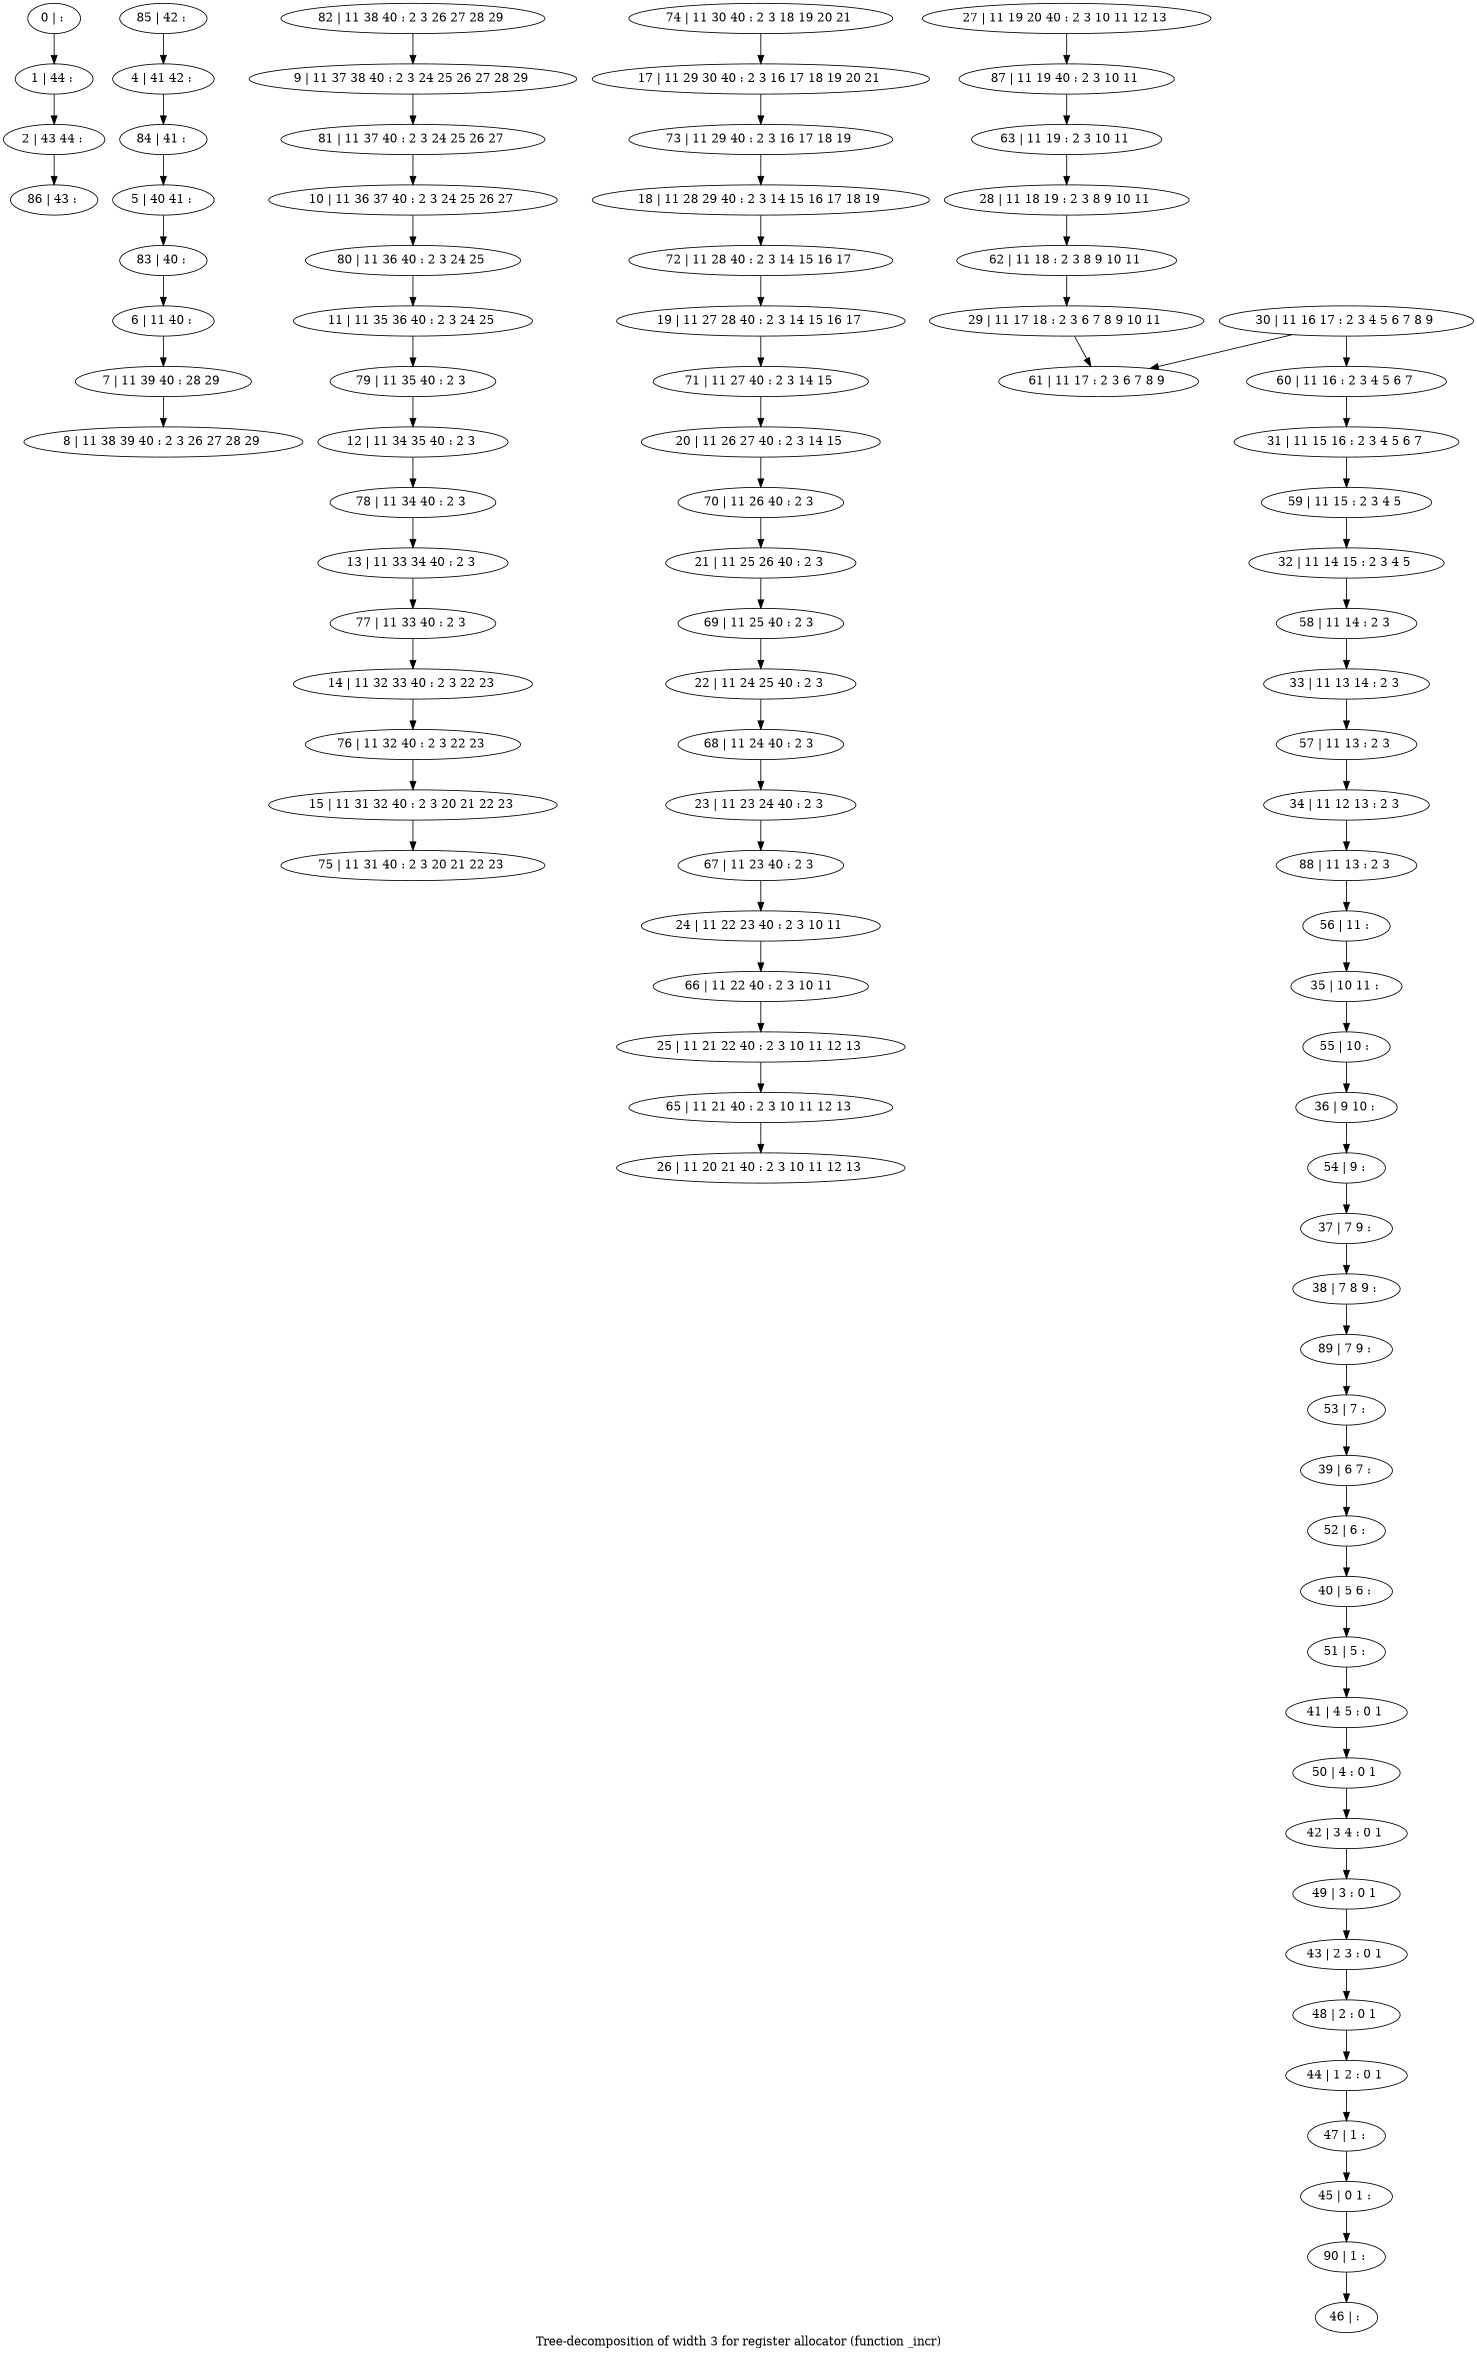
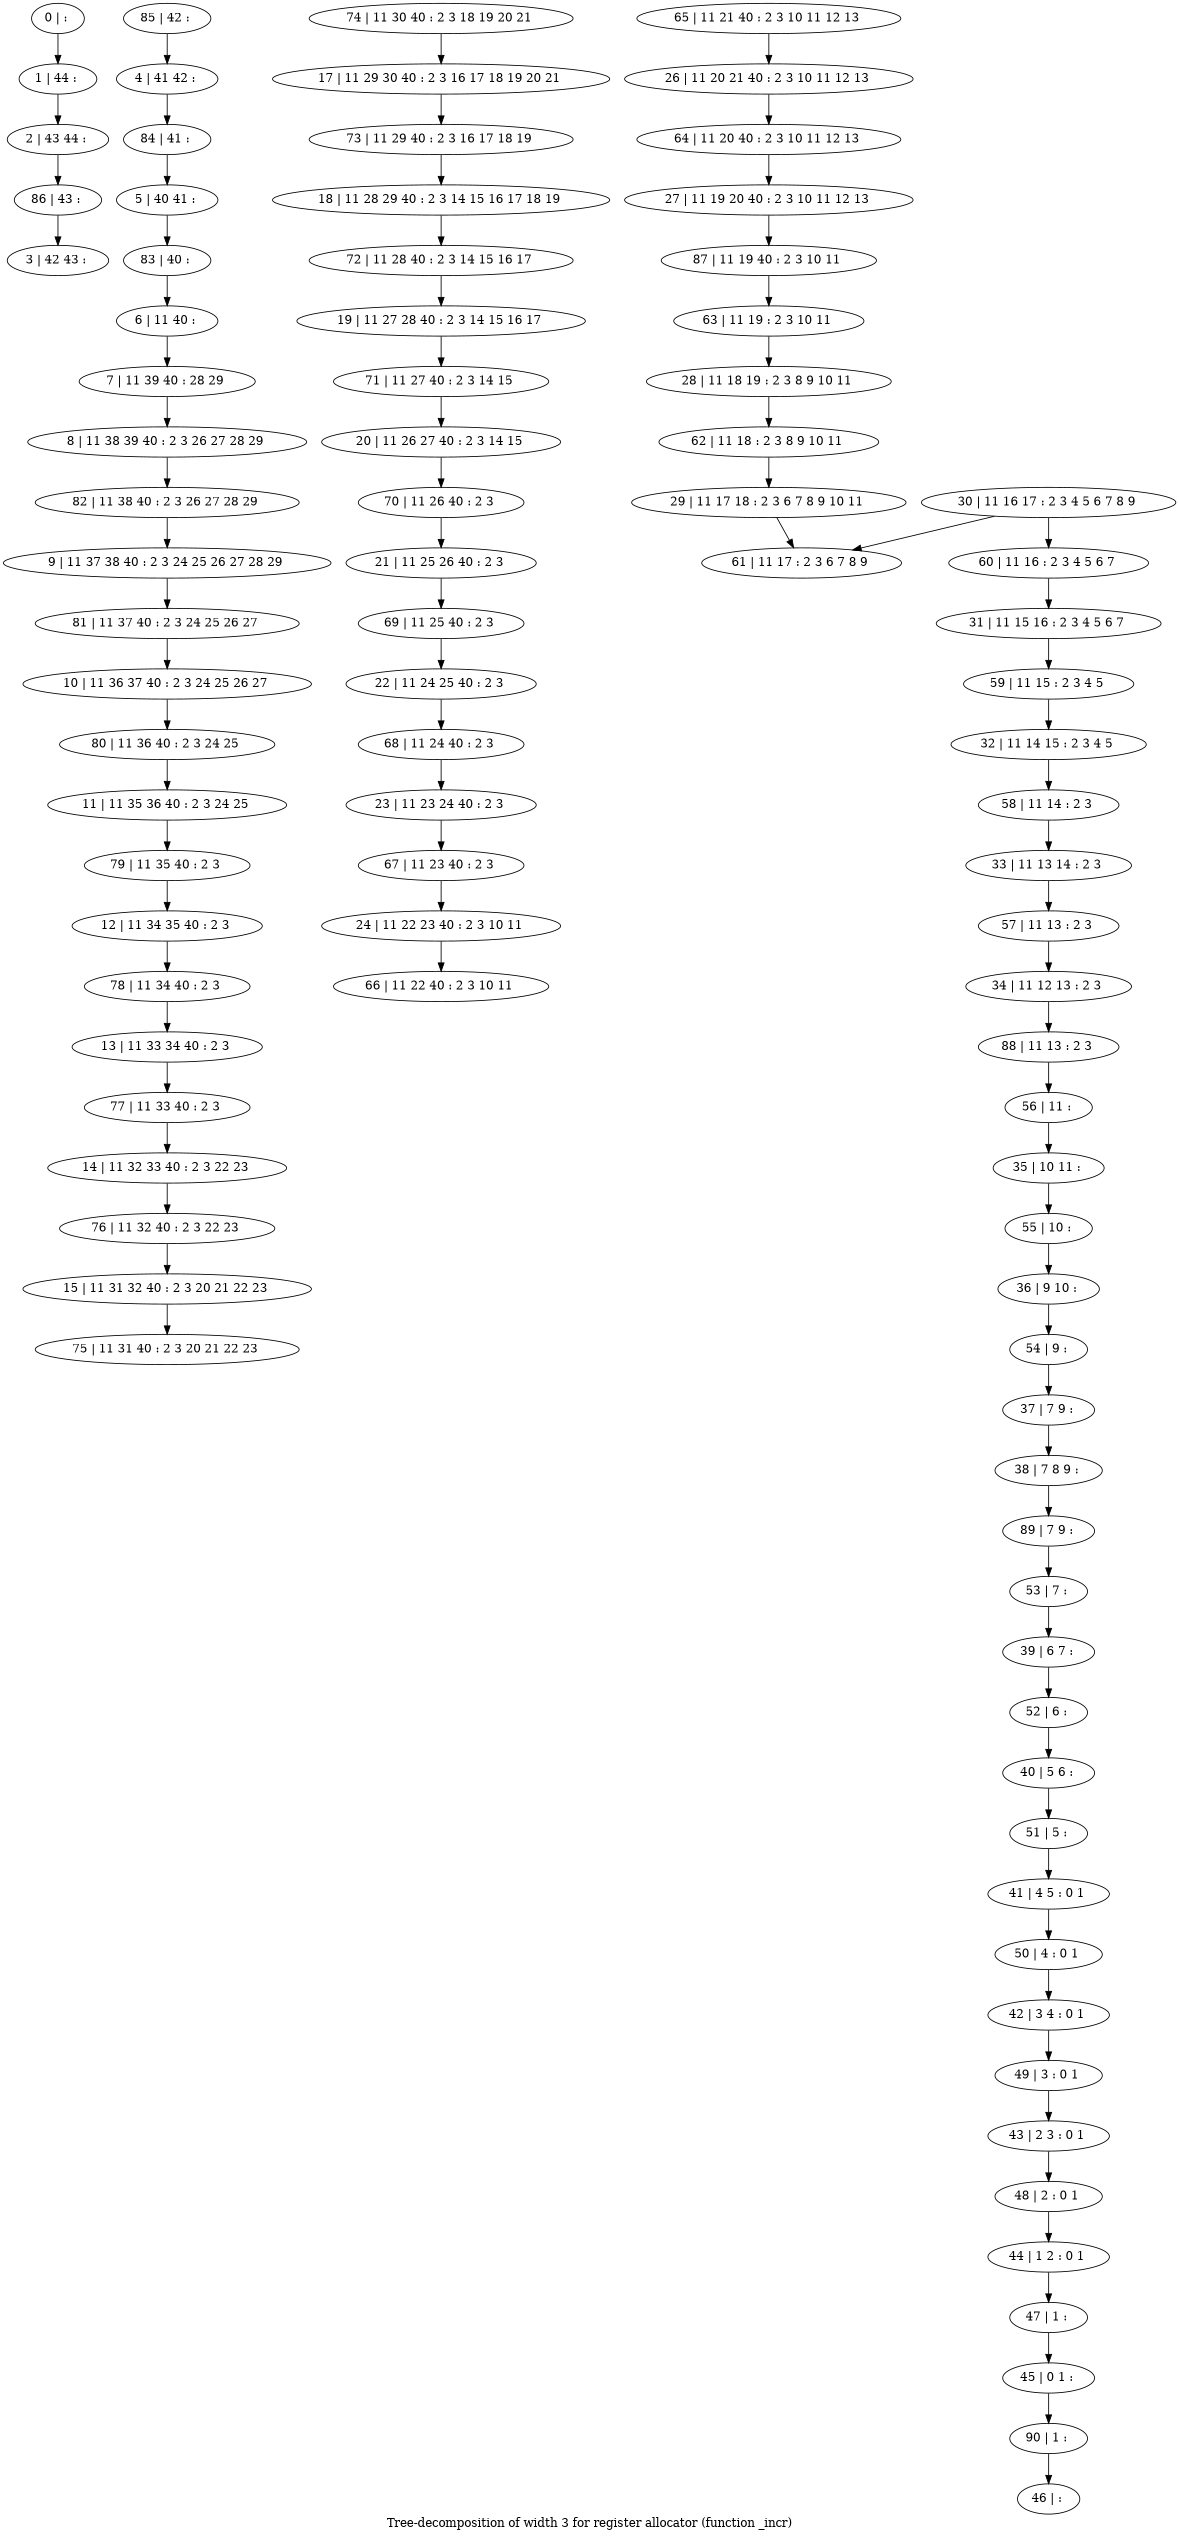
node "64 | 11 20 40 : 2 3 10 11 12 13": added
node "3 | 42 43 :": added
edge "8 | 11 38 39 40 : 2 3 26 27 28 29" -> "82 | 11 38 40 : 2 3 26 27 28 29": added
node "25 | 11 21 22 40 : 2 3 10 11 12 13": removed
